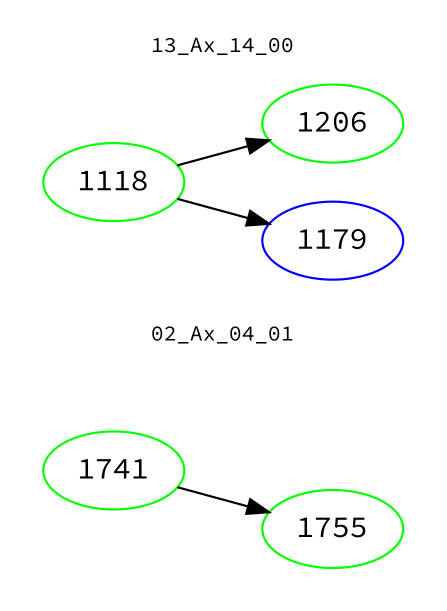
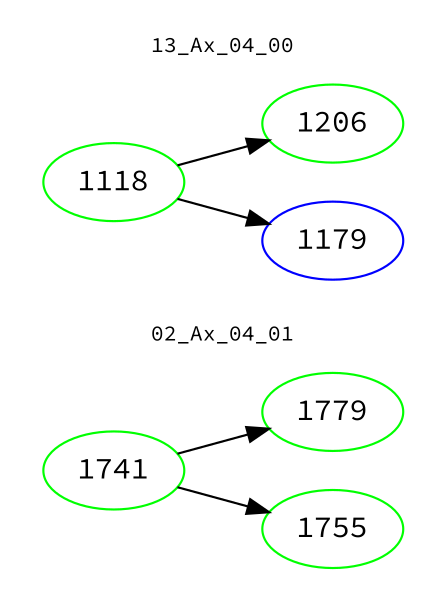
cluster "13_Ax_14_00": label "13_Ax_14_00" -> "13_Ax_04_00"
node "1779": added
